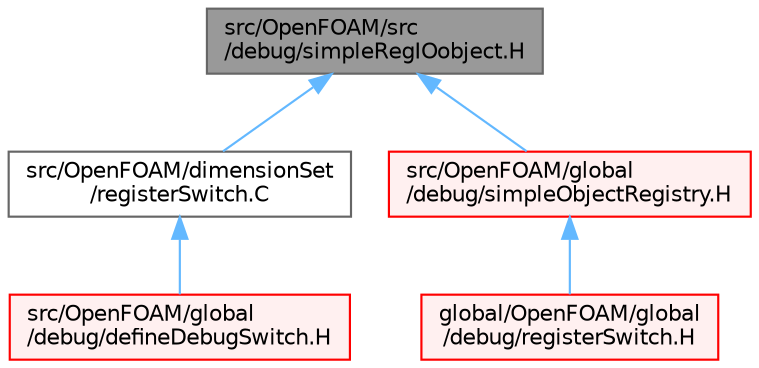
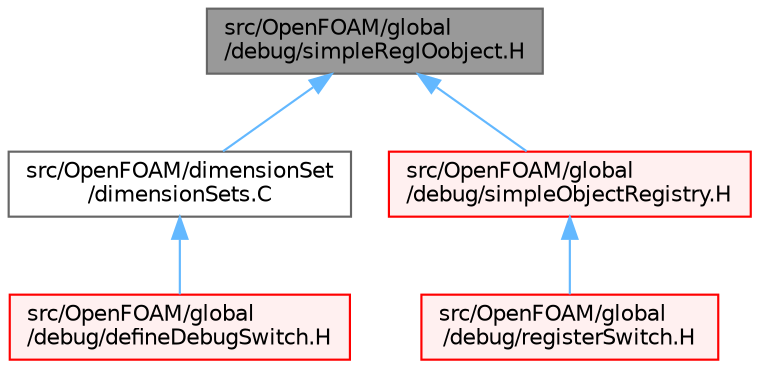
node "src/OpenFOAM/src /debug/simpleRegIOobject.H": label "src/OpenFOAM/src /debug/simpleRegIOobject.H" -> "src/OpenFOAM/global /debug/simpleRegIOobject.H"
node "src/OpenFOAM/dimensionSet /registerSwitch.C": label "src/OpenFOAM/dimensionSet /registerSwitch.C" -> "src/OpenFOAM/dimensionSet /dimensionSets.C"
node "global/OpenFOAM/global /debug/registerSwitch.H": label "global/OpenFOAM/global /debug/registerSwitch.H" -> "src/OpenFOAM/global /debug/registerSwitch.H"
